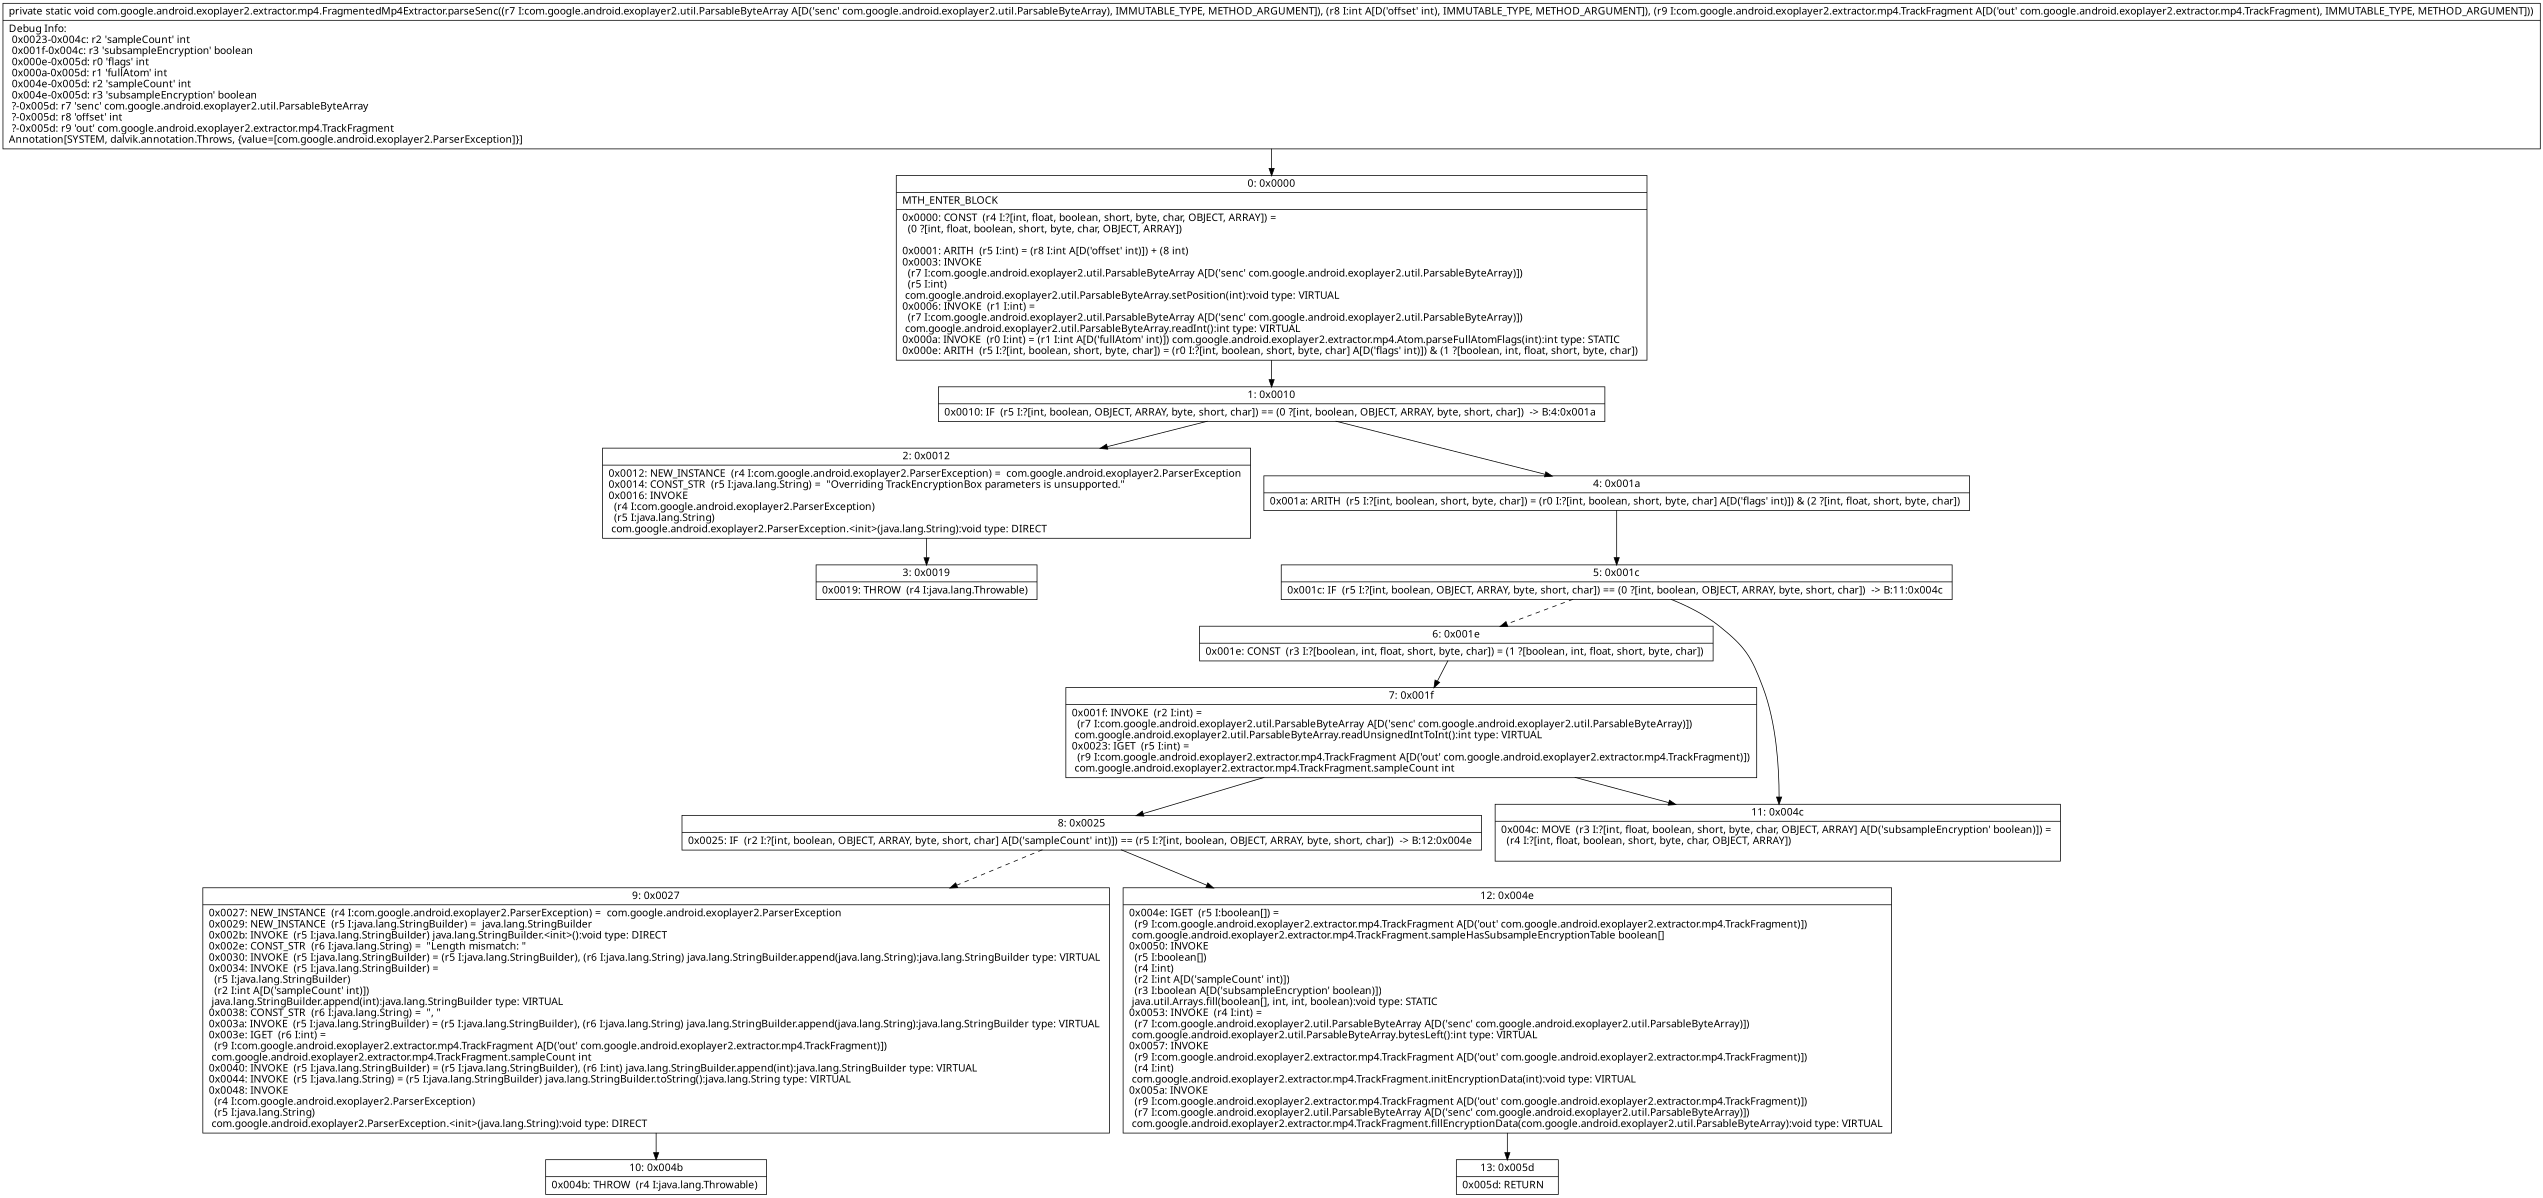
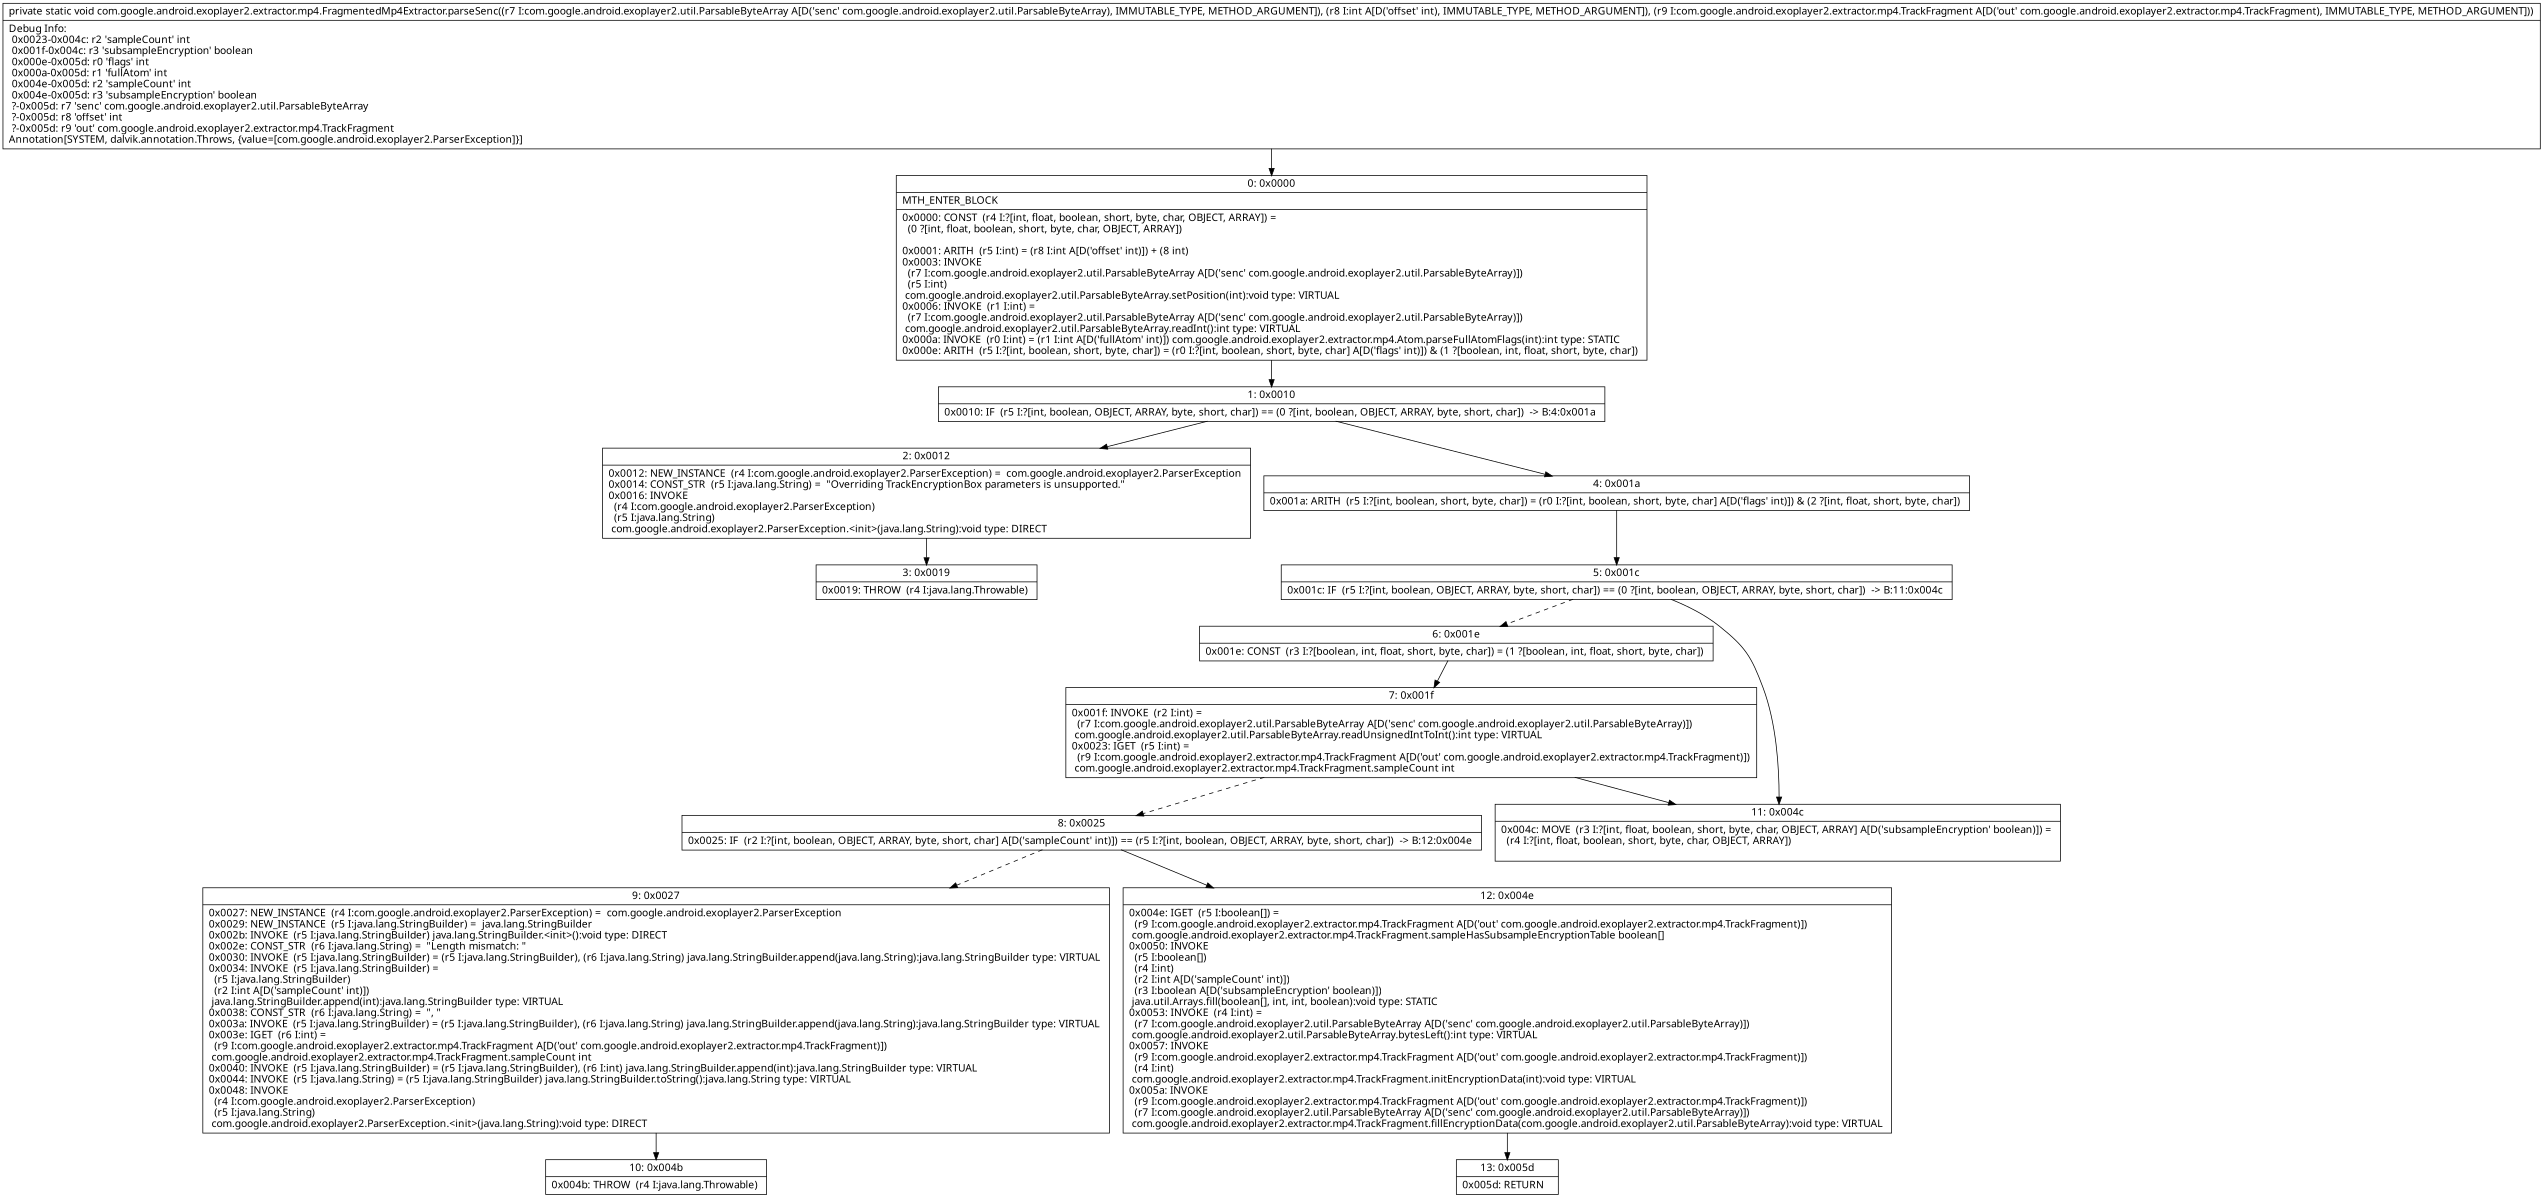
edge "7: 0x001f" -> "8: 0x0025": style solid -> dashed
